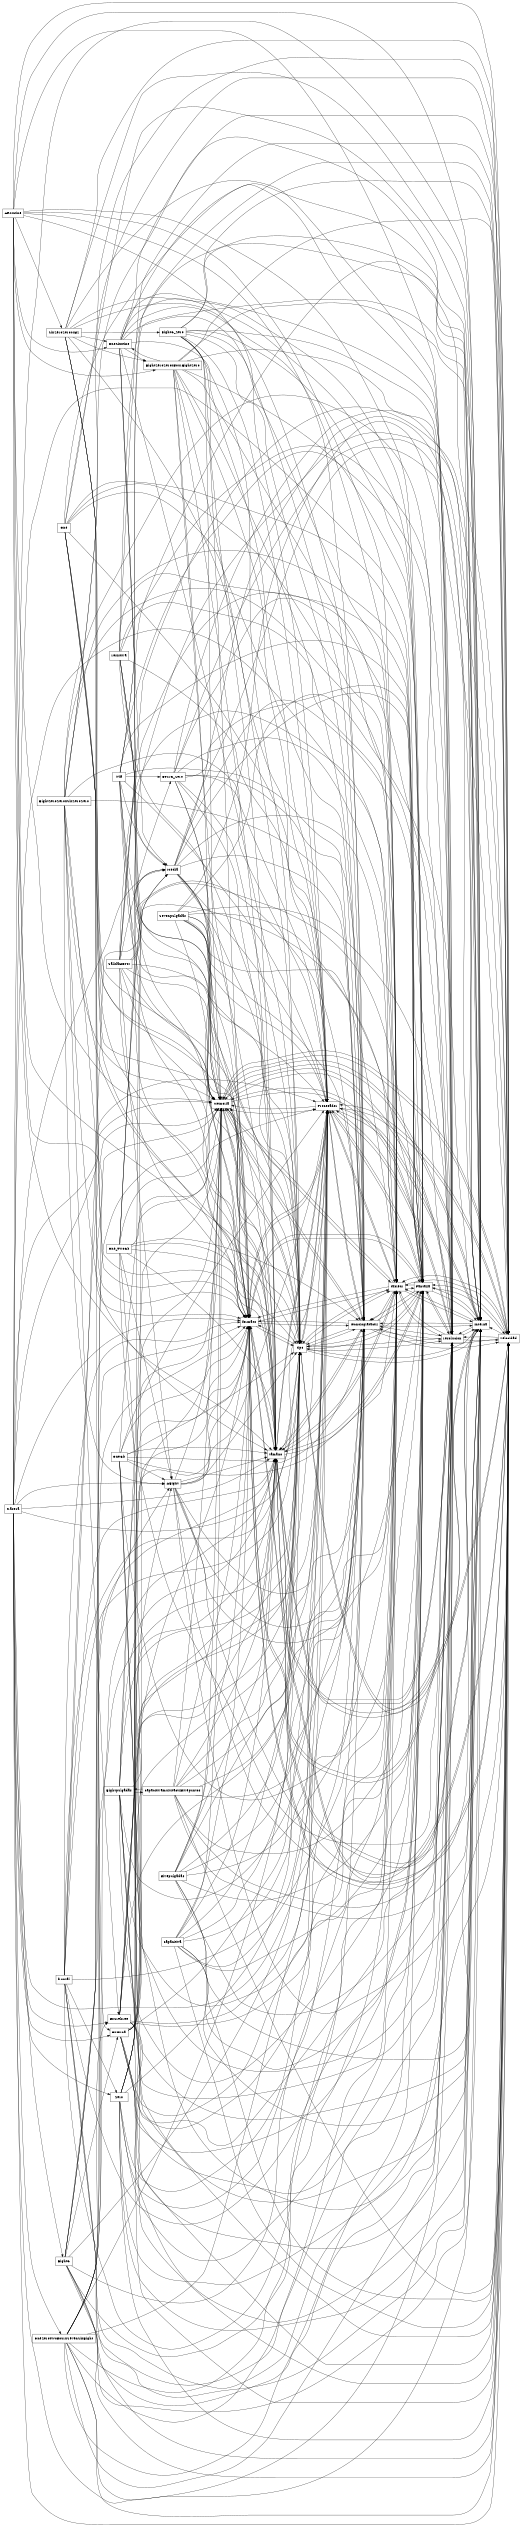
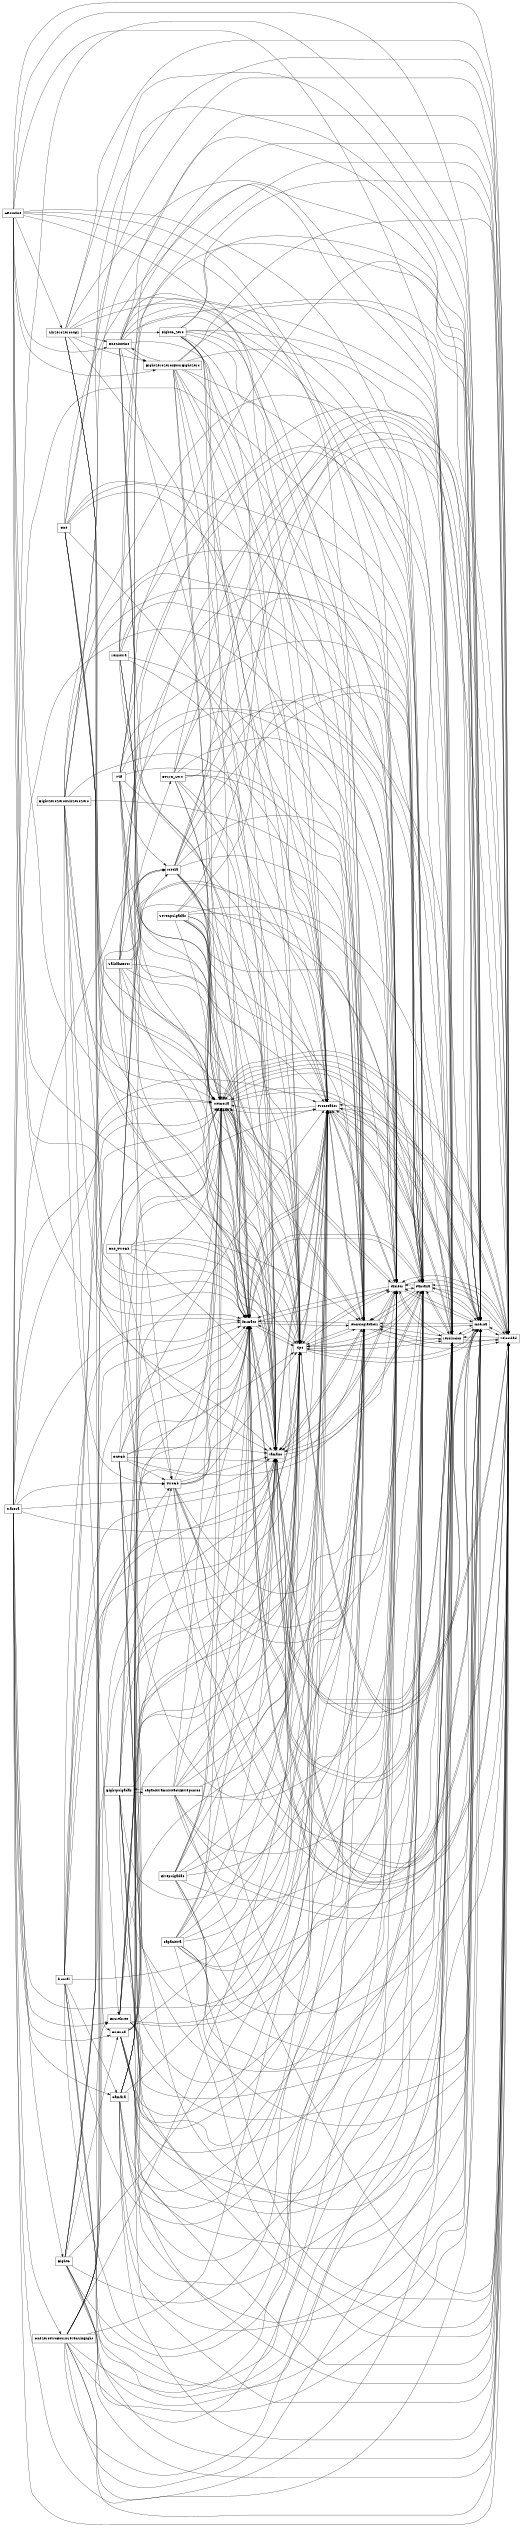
edge "OneSixNine" -> "Media": now "OneSixNine" -> "tamano"
edge "resistiva" -> "Media": now "resistiva" -> "tecnologiatactil"
edge "Wifi" -> "FourG_Zero": now "Wifi" -> "tablets"
edge "Interna" -> "velocidad": added
edge "Externa" -> "Media": now "Externa" -> "resolucion"
node "AEight": label "AEight" -> "TwoGb"
node "Zero": label "Zero" -> "Camara"
